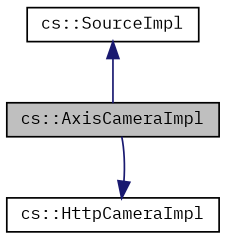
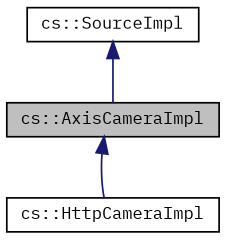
edge "cs::AxisCameraImpl" -> "cs::HttpCameraImpl": reversed
